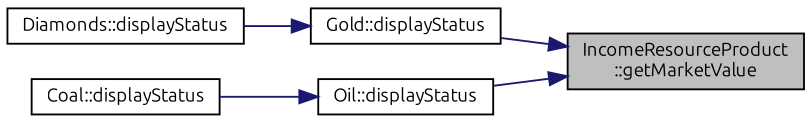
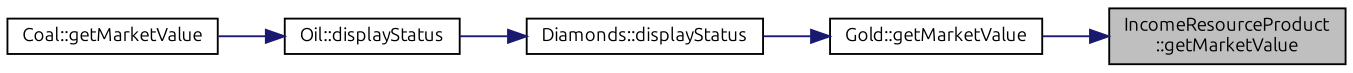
node "Gold::displayStatus": label "Gold::displayStatus" -> "Gold::getMarketValue"
edge "Oil::displayStatus" -> "IncomeResourceProduct ::getMarketValue": now "Oil::displayStatus" -> "Diamonds::displayStatus"
node "Coal::displayStatus": label "Coal::displayStatus" -> "Coal::getMarketValue"
